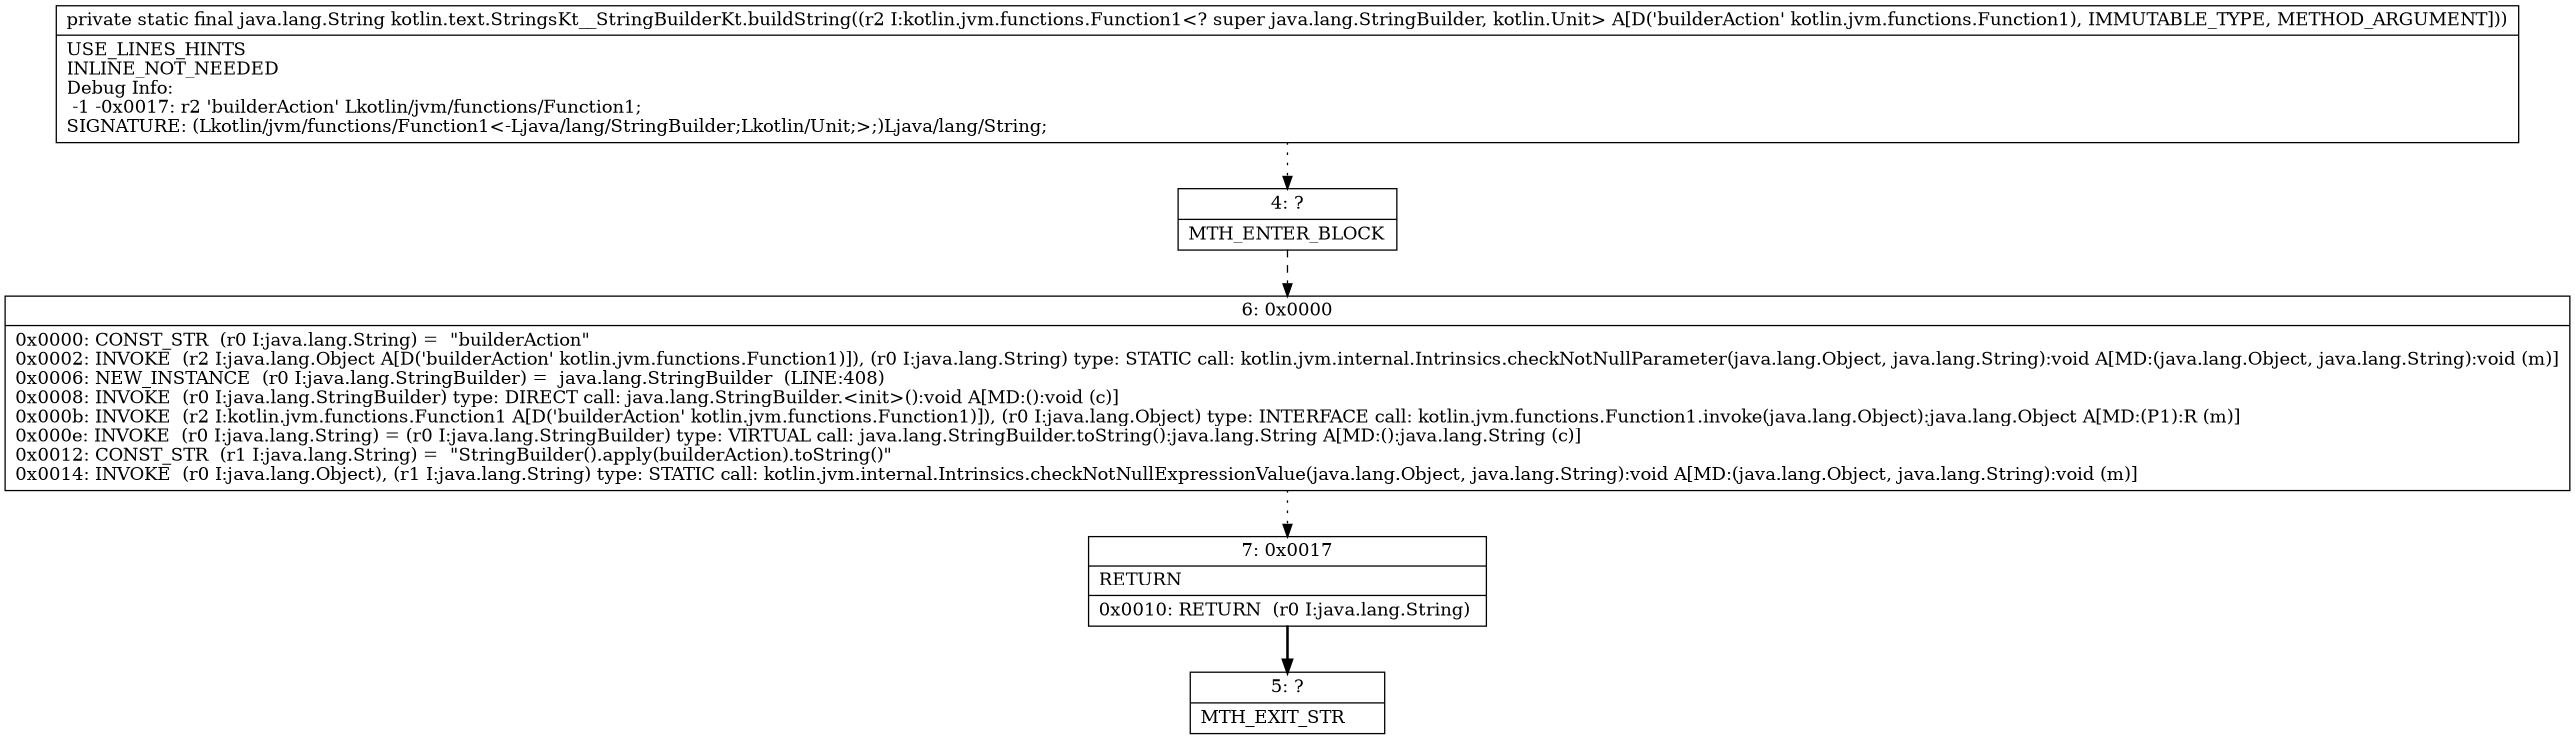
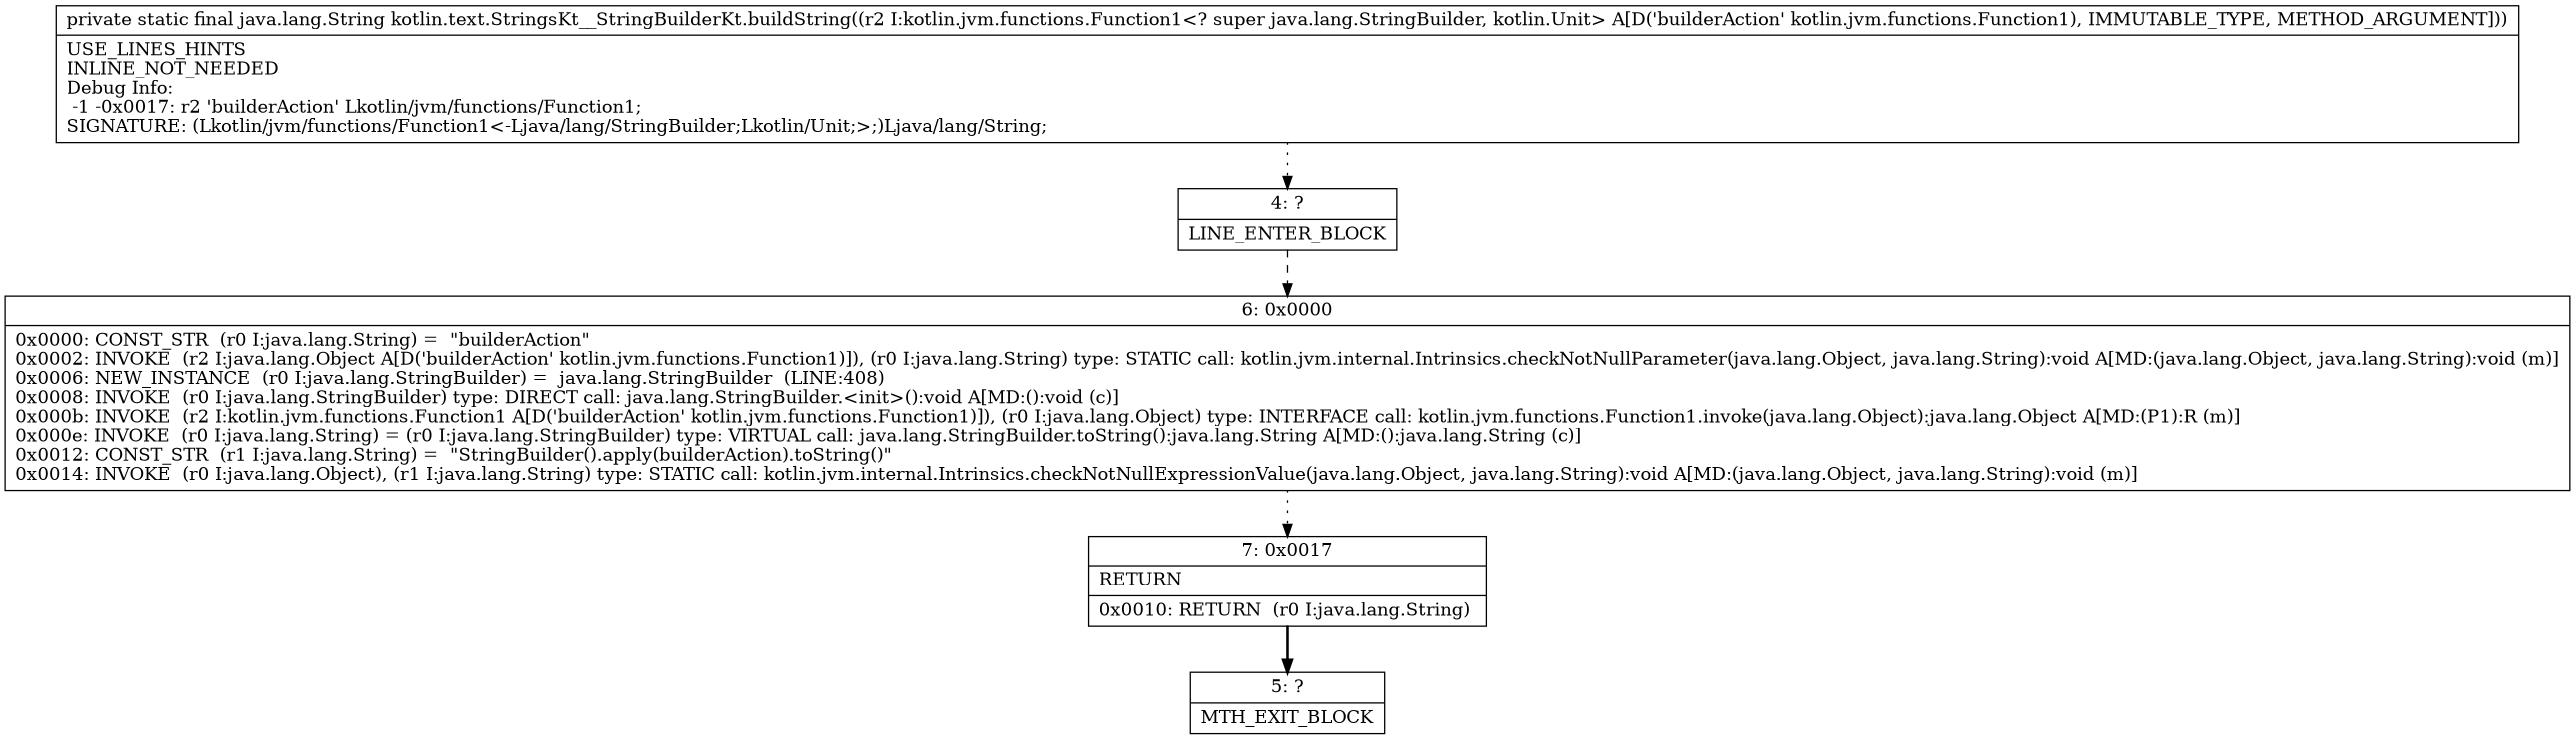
node "4: ?": text "MTH_ENTER_BLOCK" -> "LINE_ENTER_BLOCK"
node "5: ?": text "MTH_EXIT_STR" -> "MTH_EXIT_BLOCK"
